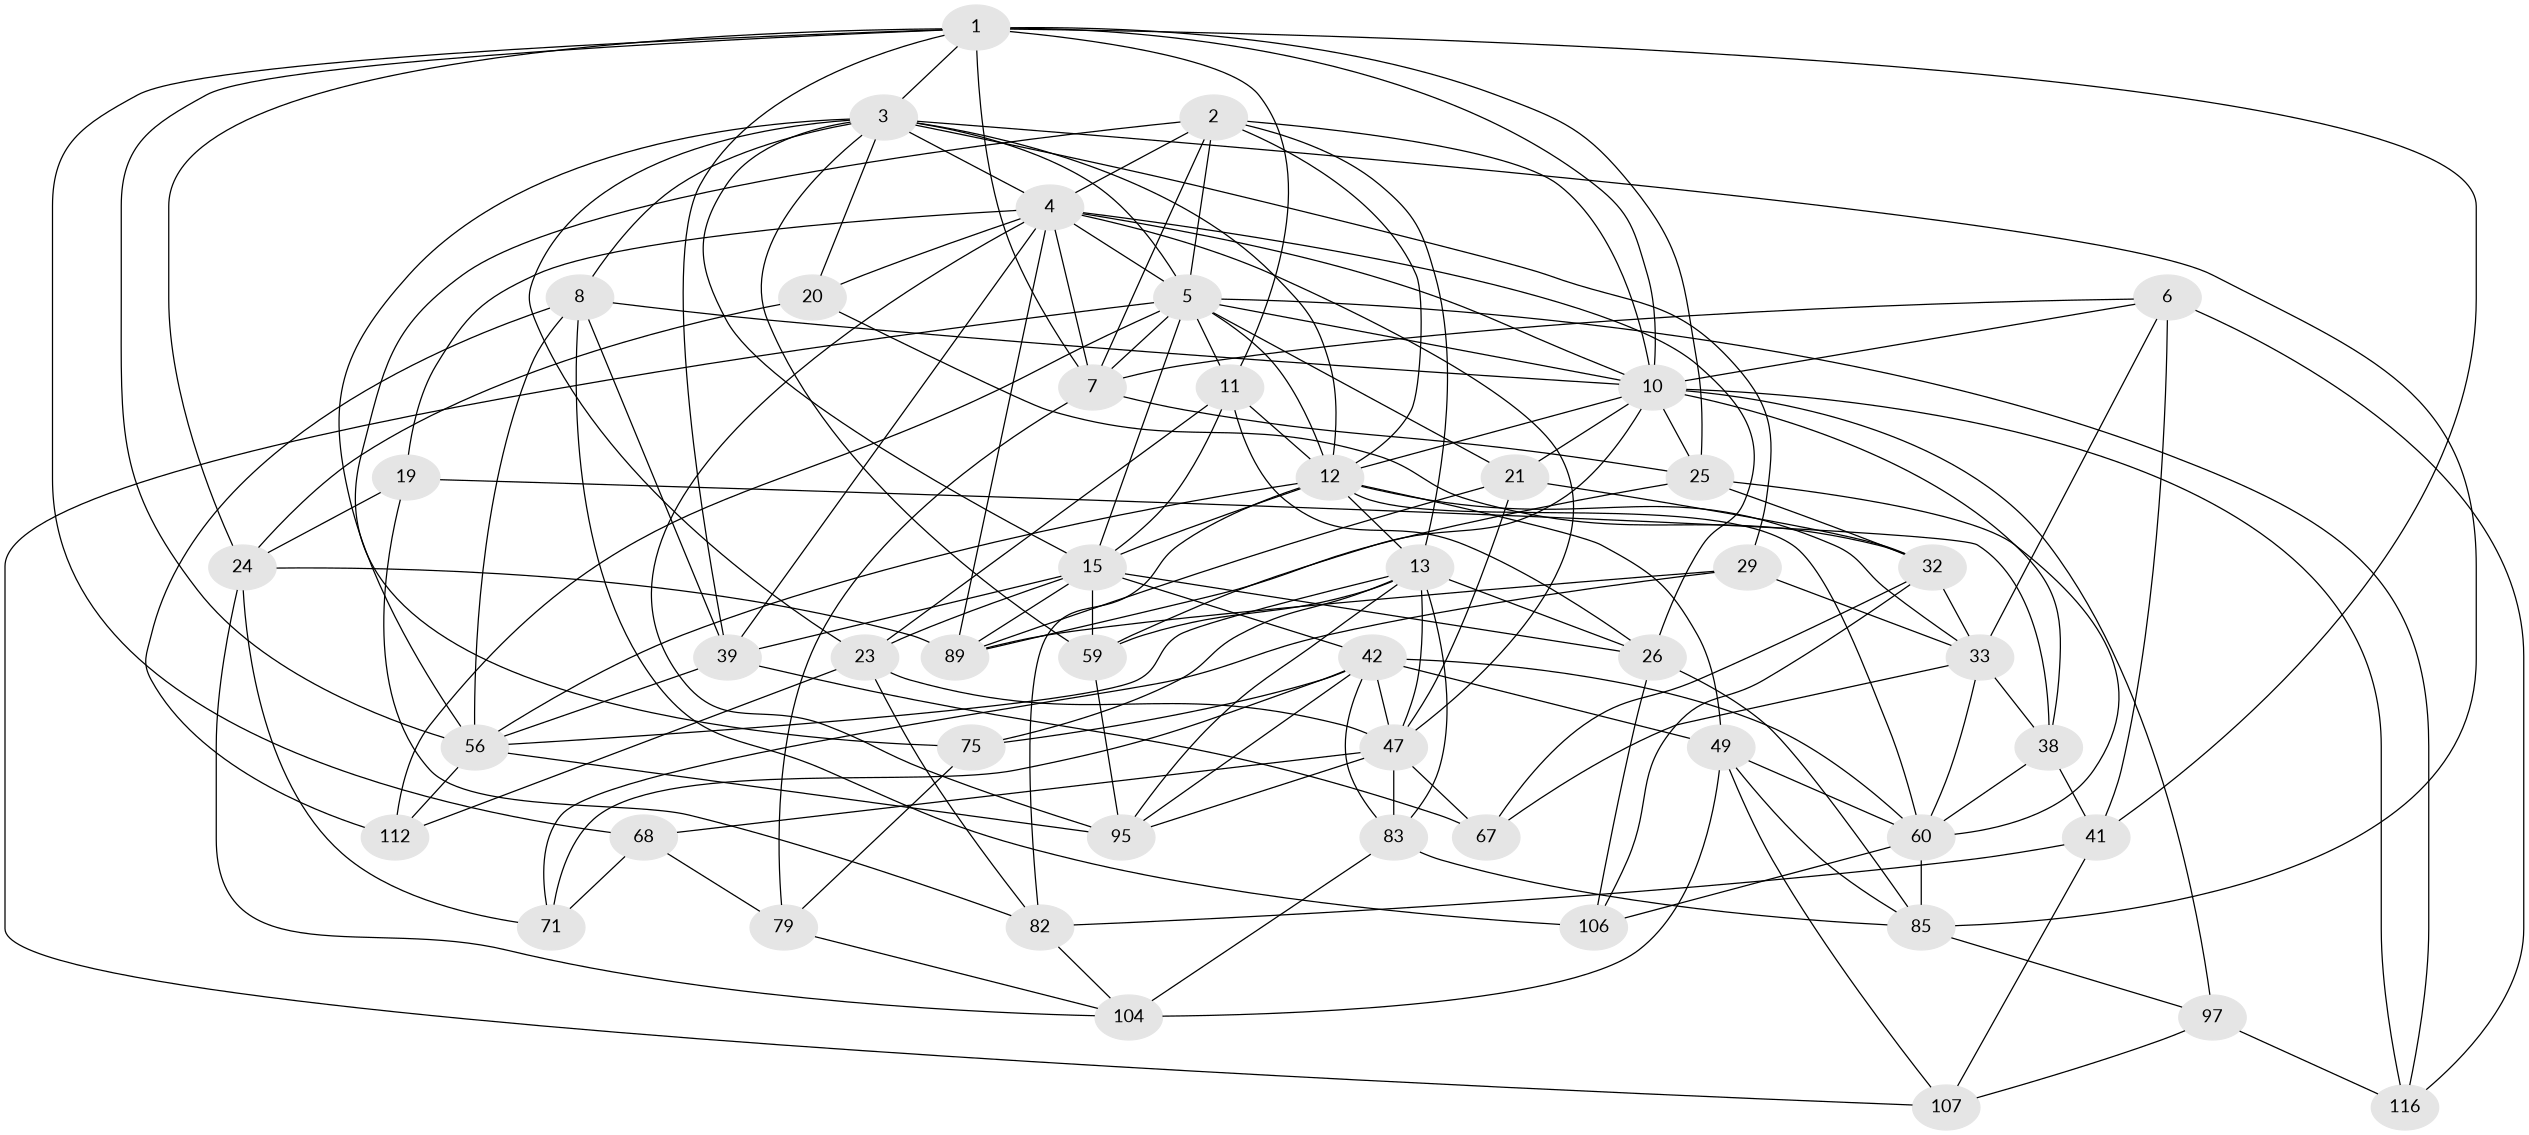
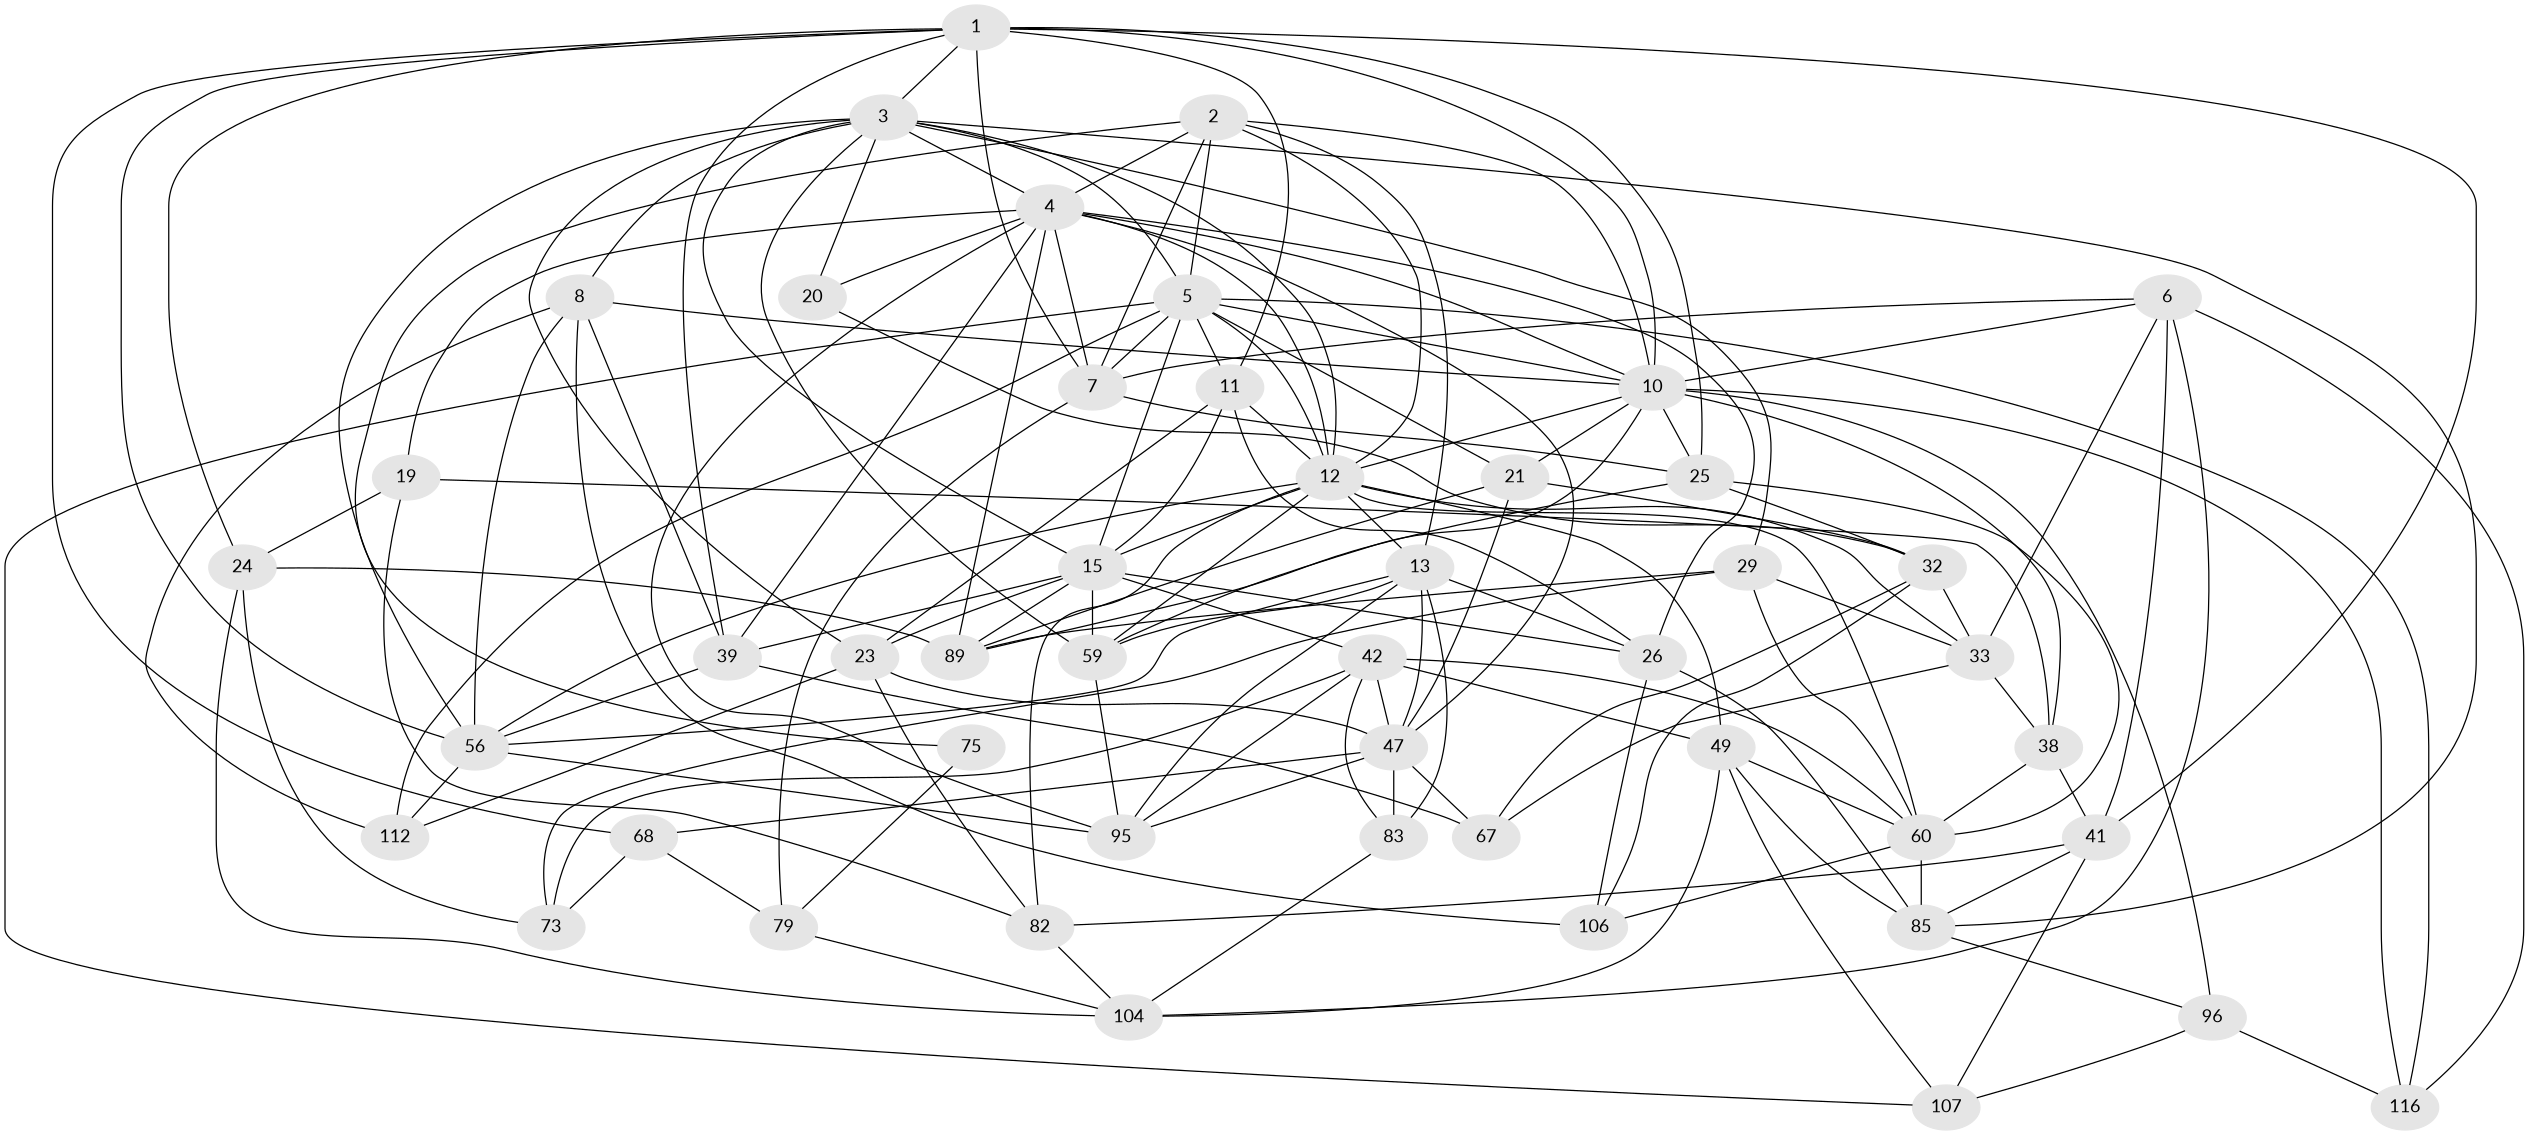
edge "4" -- "5": now "4" -- "12"
edge "20" -- "24": removed
edge "12" -- "59": added
edge "13" -- "75": removed
edge "42" -- "75": removed
edge "33" -- "60": now "29" -- "60"
edge "83" -- "85": now "41" -- "85"
node "71": label "71" -> "73"
edge "6" -- "104": added
node "97": label "97" -> "96"
